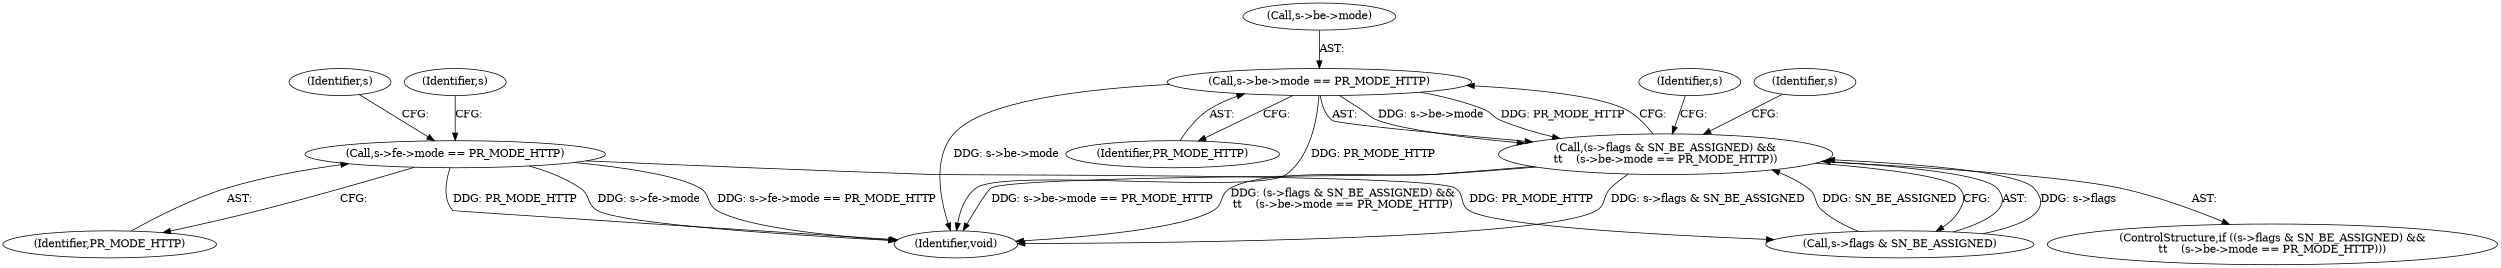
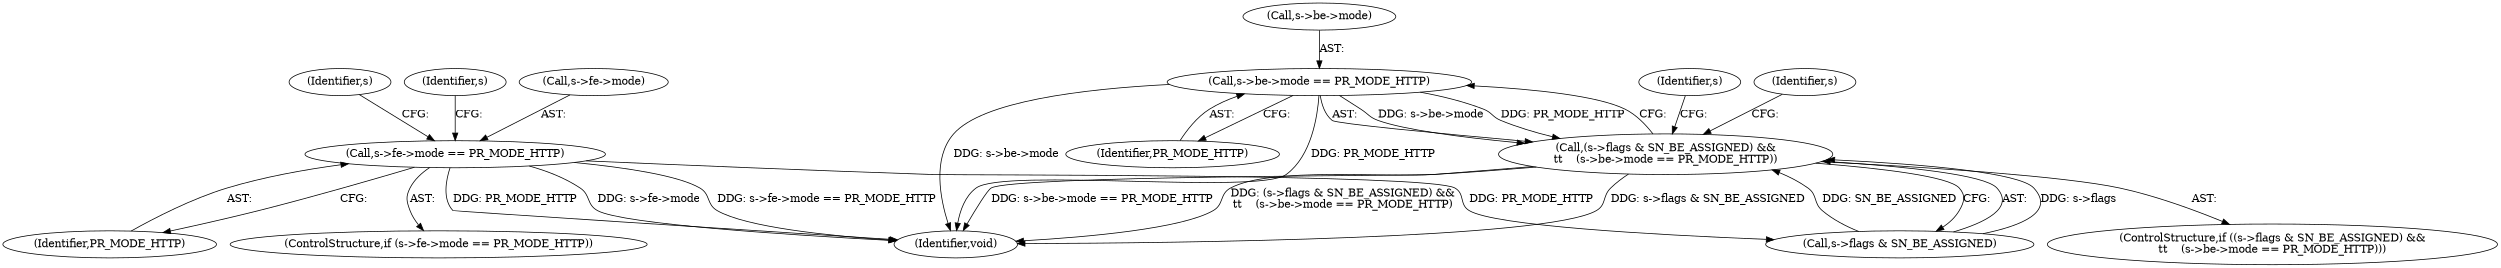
node "(Call,s->fe->mode)": added
node "(ControlStructure,if (s->fe->mode == PR_MODE_HTTP))": added
